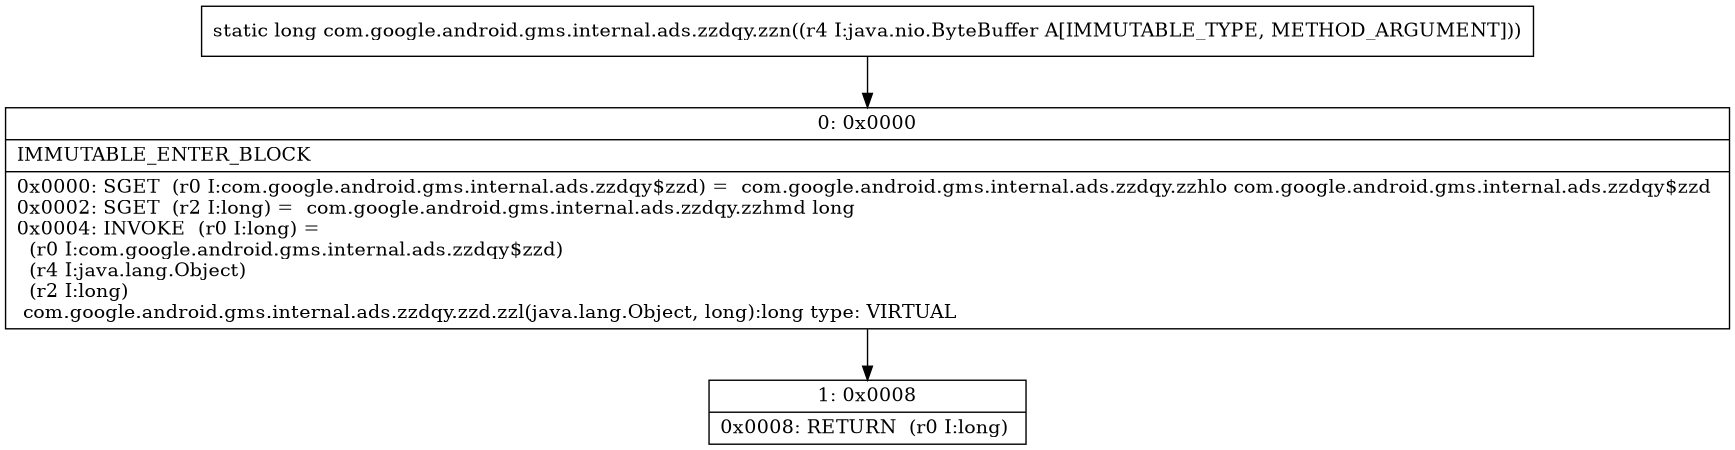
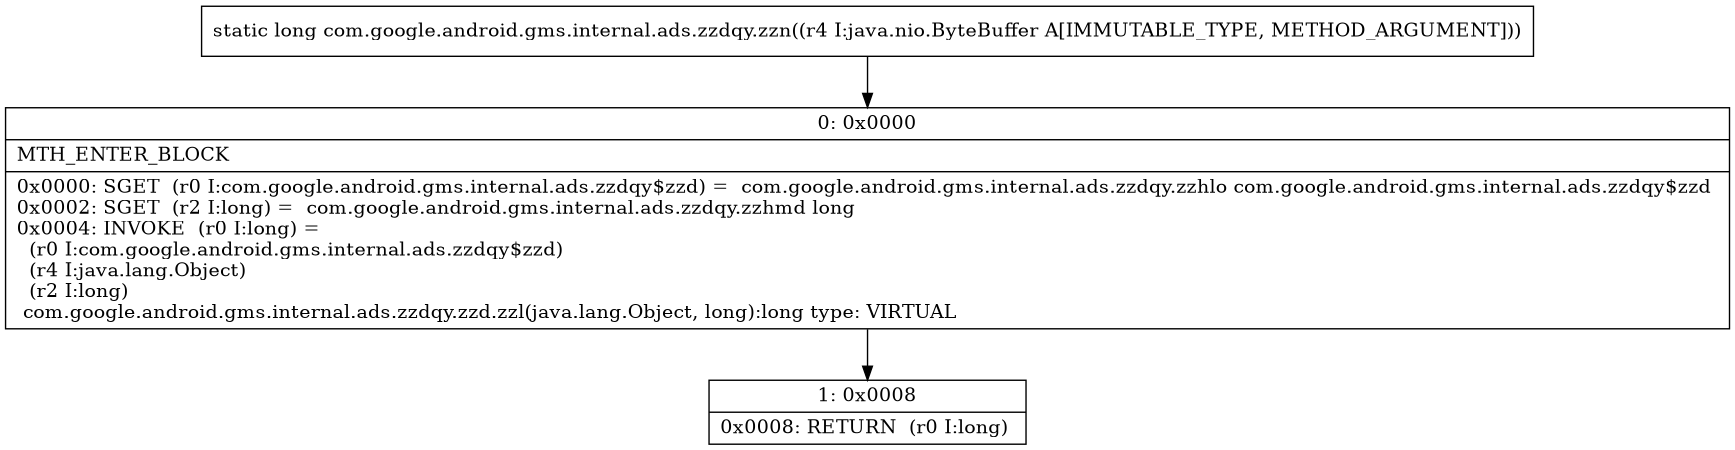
node "0: 0x0000": text "IMMUTABLE_ENTER_BLOCK" -> "MTH_ENTER_BLOCK"
